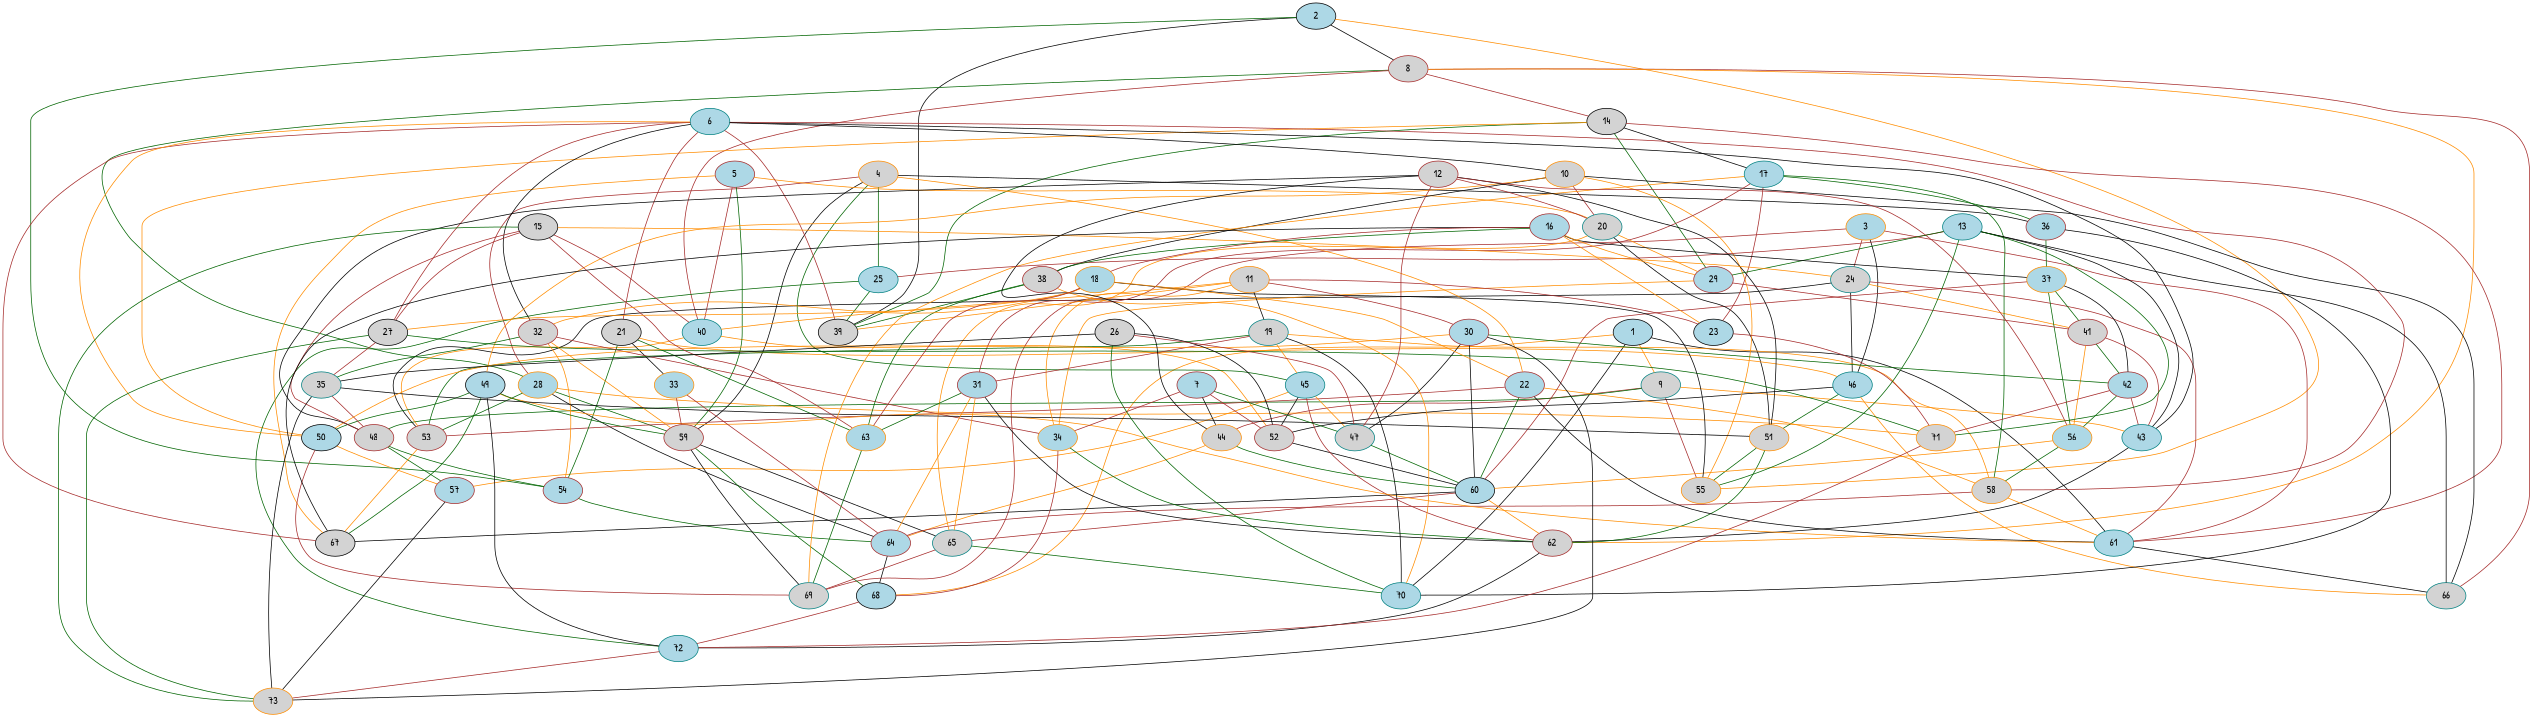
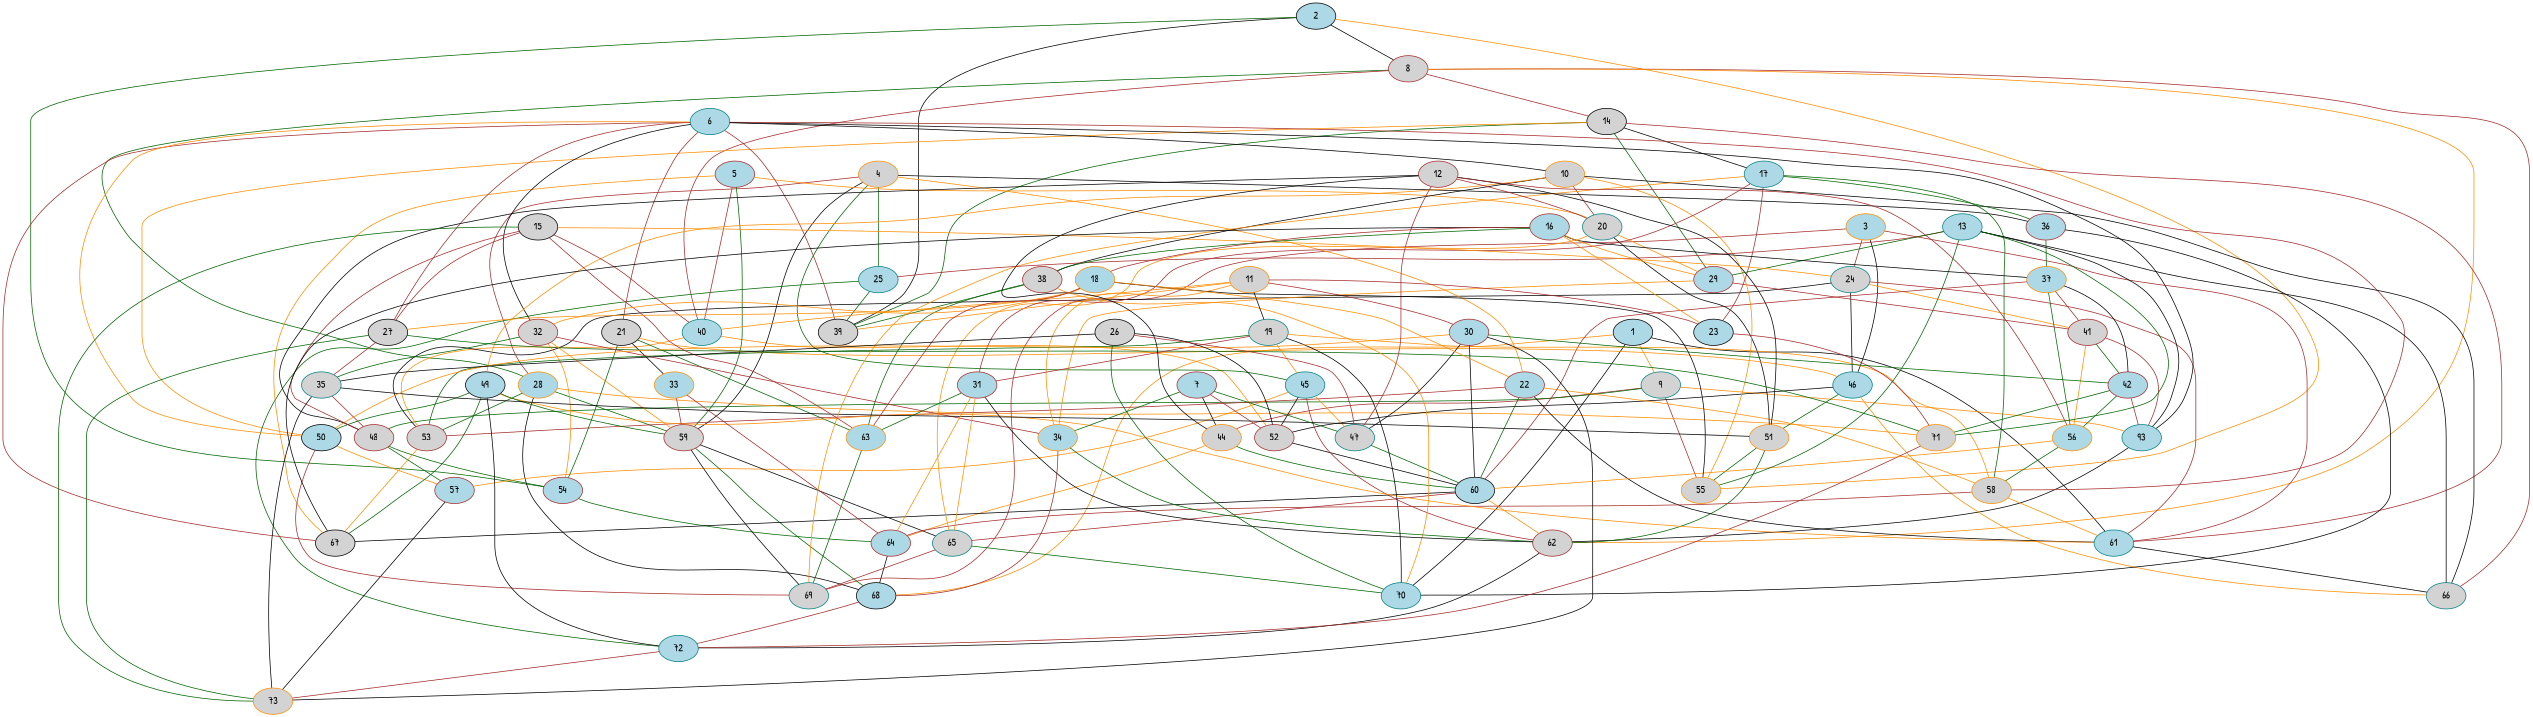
edge "37" -- "41": color darkgreen -> brown
edge "7" -- "34": color brown -> darkgreen
edge "42" -- "71": color brown -> darkgreen
node "43": label "43" -> "93"
edge "28" -- "64": now "28" -- "68"
